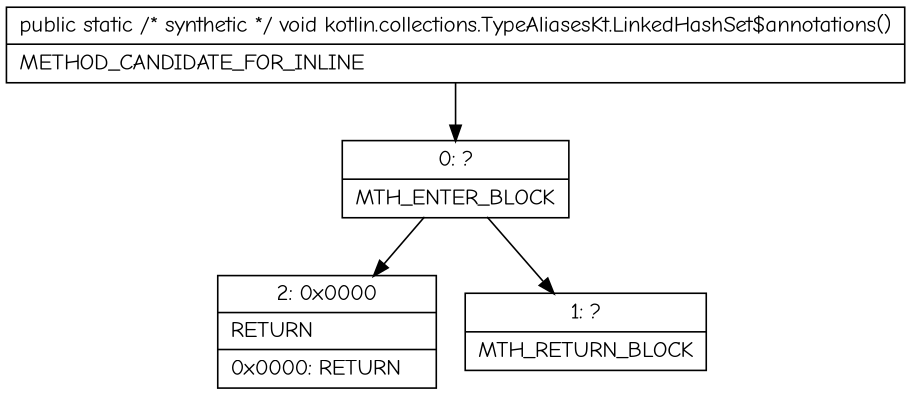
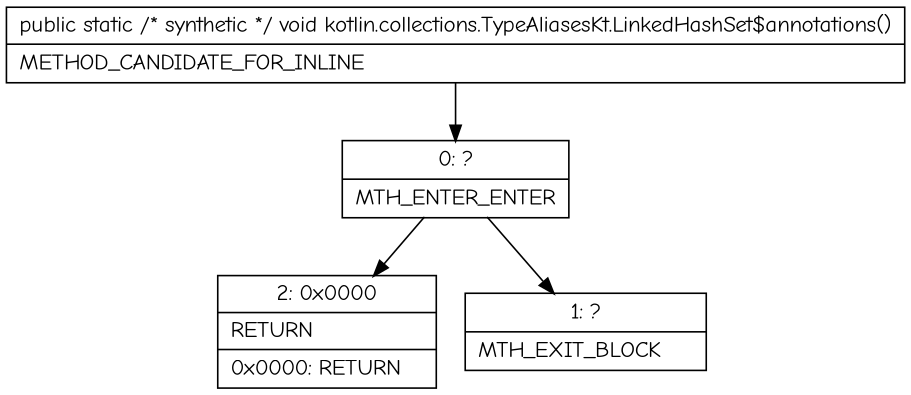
node "0: ?": text "MTH_ENTER_BLOCK" -> "MTH_ENTER_ENTER"
node "1: ?": text "MTH_RETURN_BLOCK" -> "MTH_EXIT_BLOCK"
